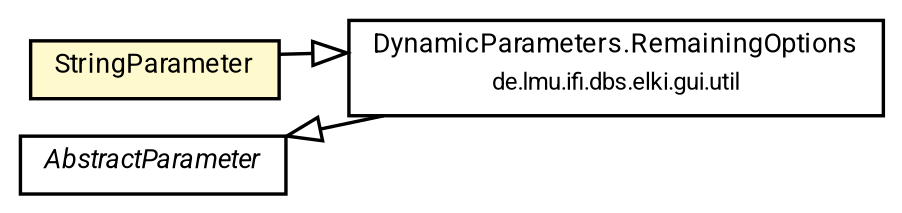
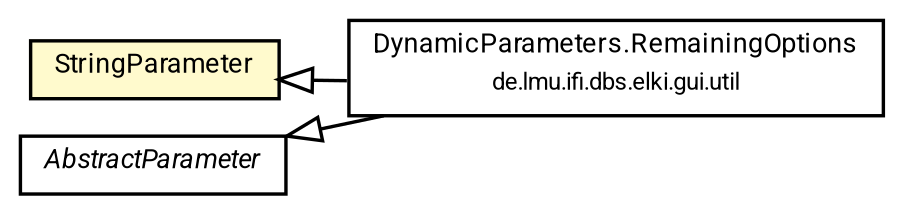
edge "StringParameter" -> "DynamicParameters.RemainingOptions": reversed
